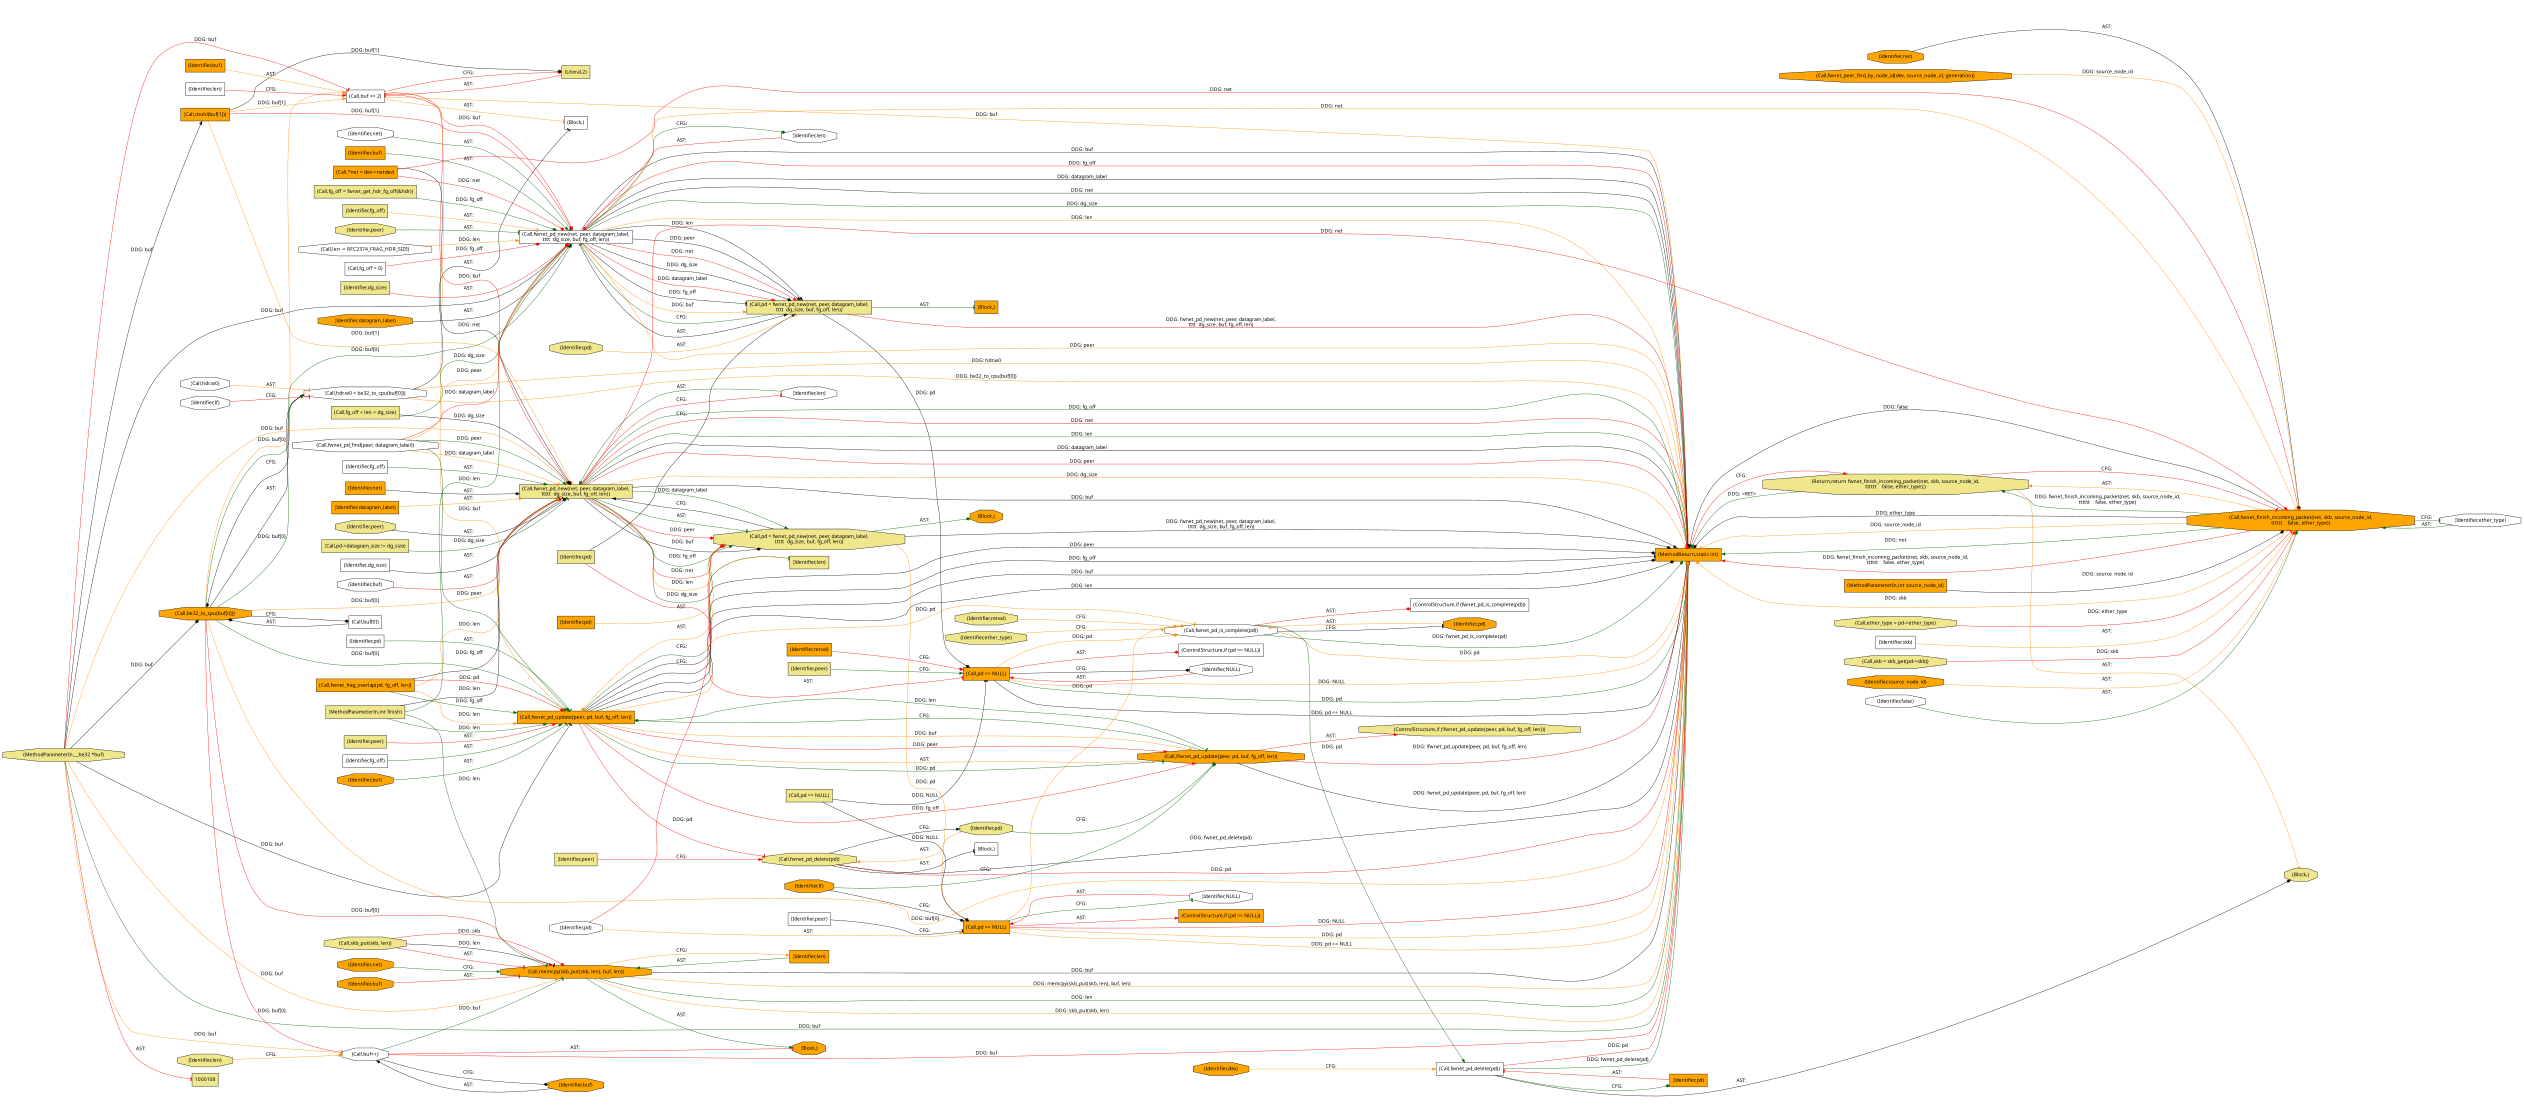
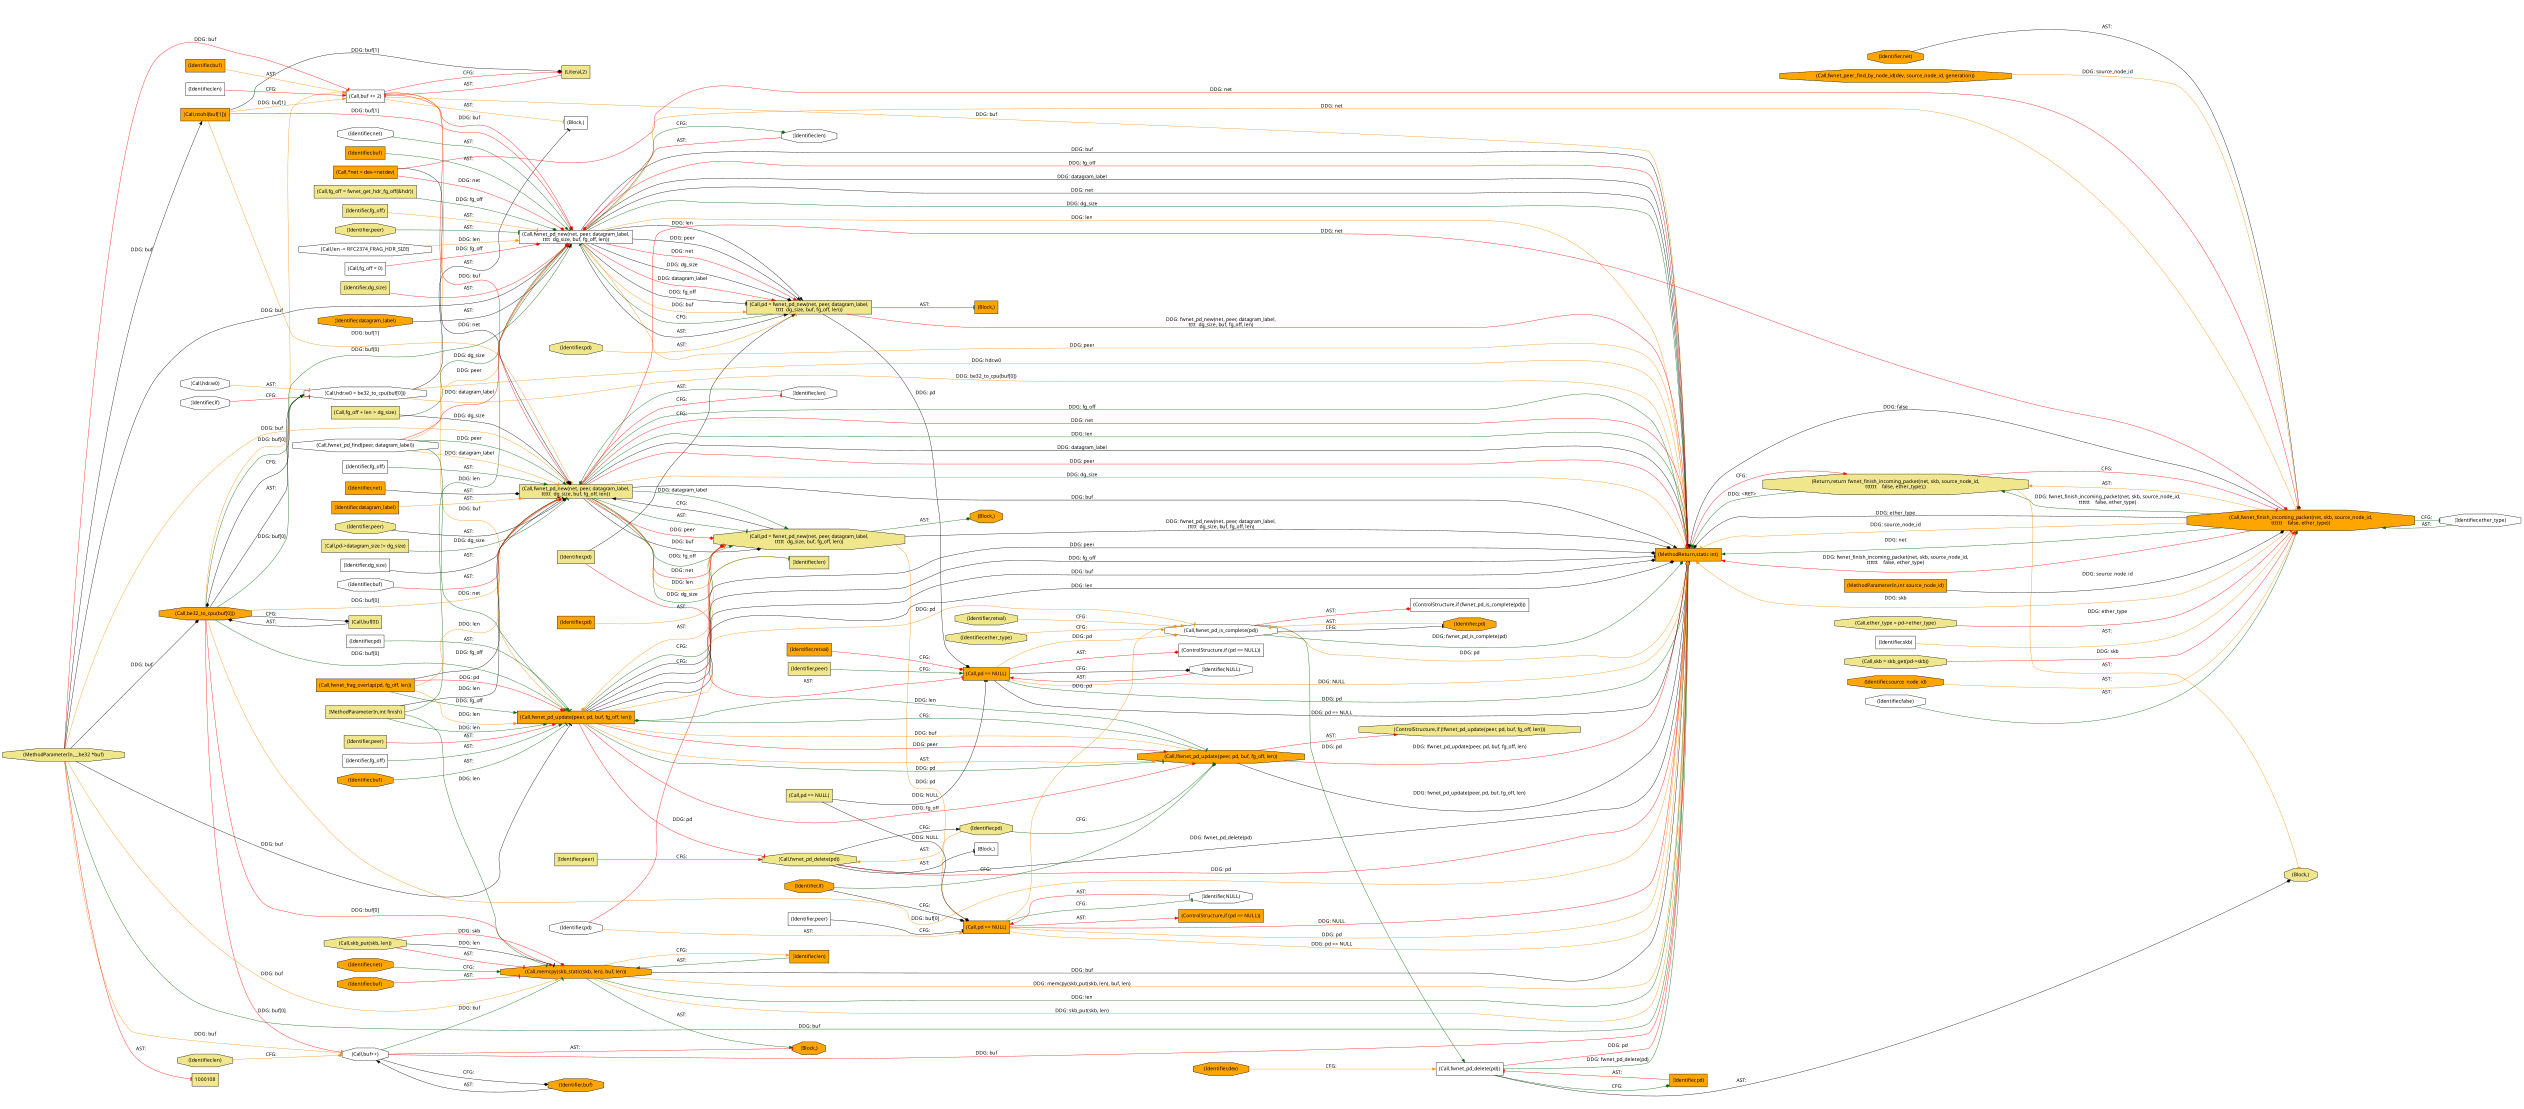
edge "(Call,fwnet_pd_find(peer, datagram_label))" -> "(Call,fwnet_pd_update(peer, pd, buf, fg_off, len))": label "DDG: peer" -> "DDG: net"
node "(Call,buf[0])": fillcolor white -> khaki
node "(Call,memcpy(skb_put(skb, len), buf, len))": label "(Call,memcpy(skb_put(skb, len), buf, len))" -> "(Call,memcpy(skb_static(skb, len), buf, len))"
